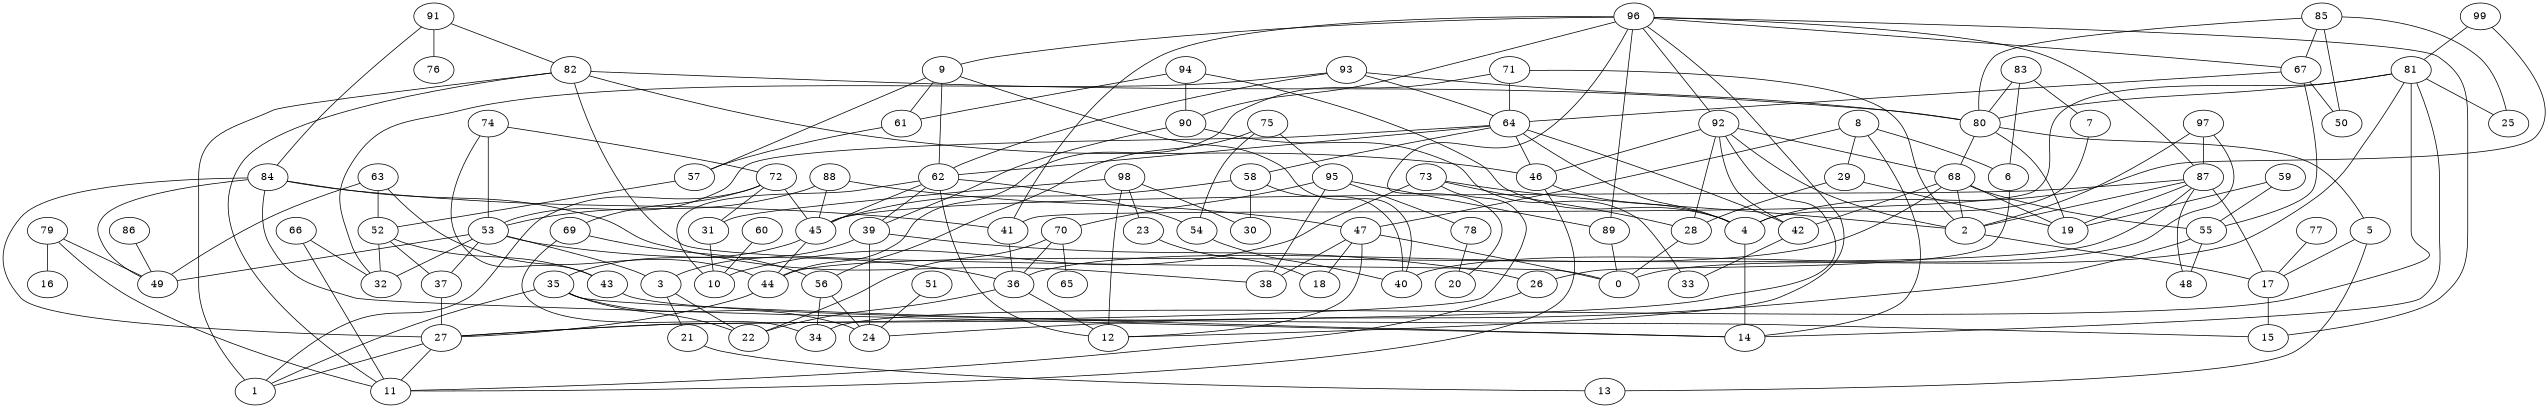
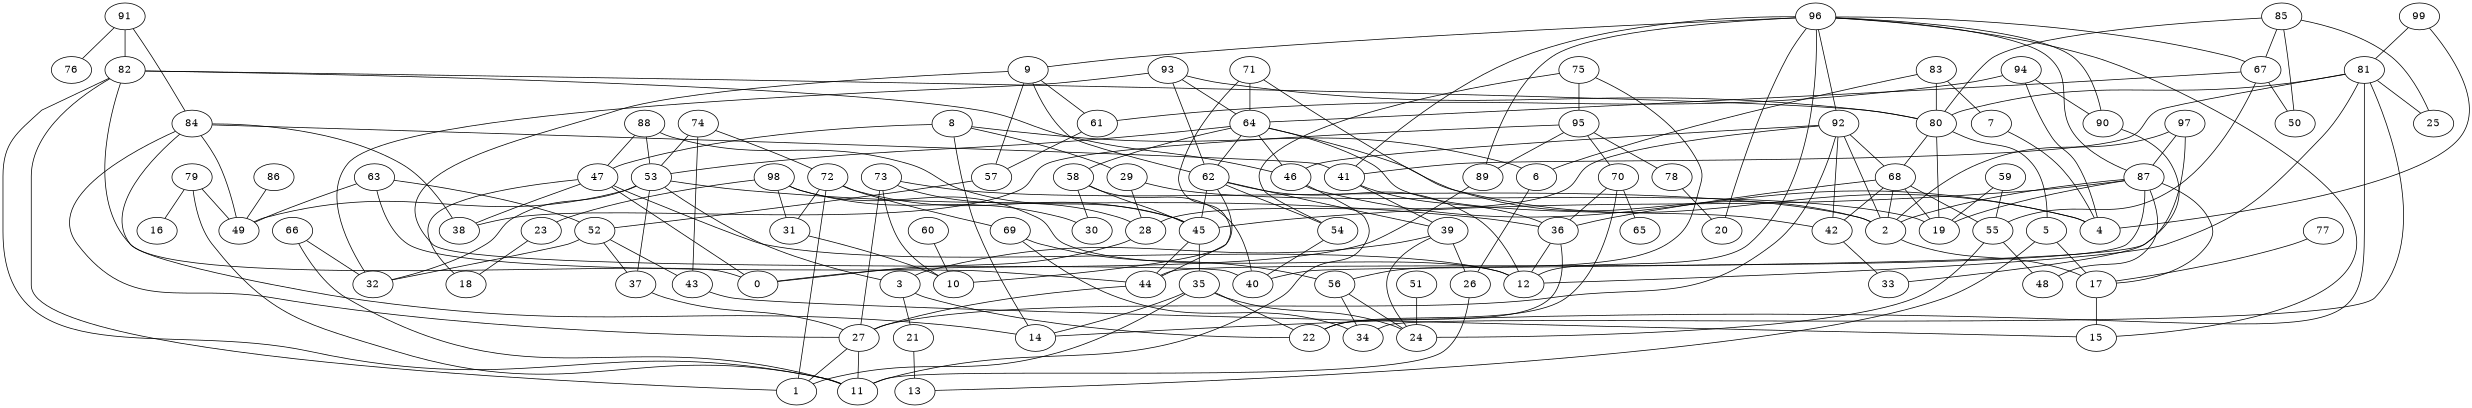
edge "90" -- "39": now "41" -- "39"
edge "81" -- "0": now "81" -- "12"
edge "4" -- "14": removed
